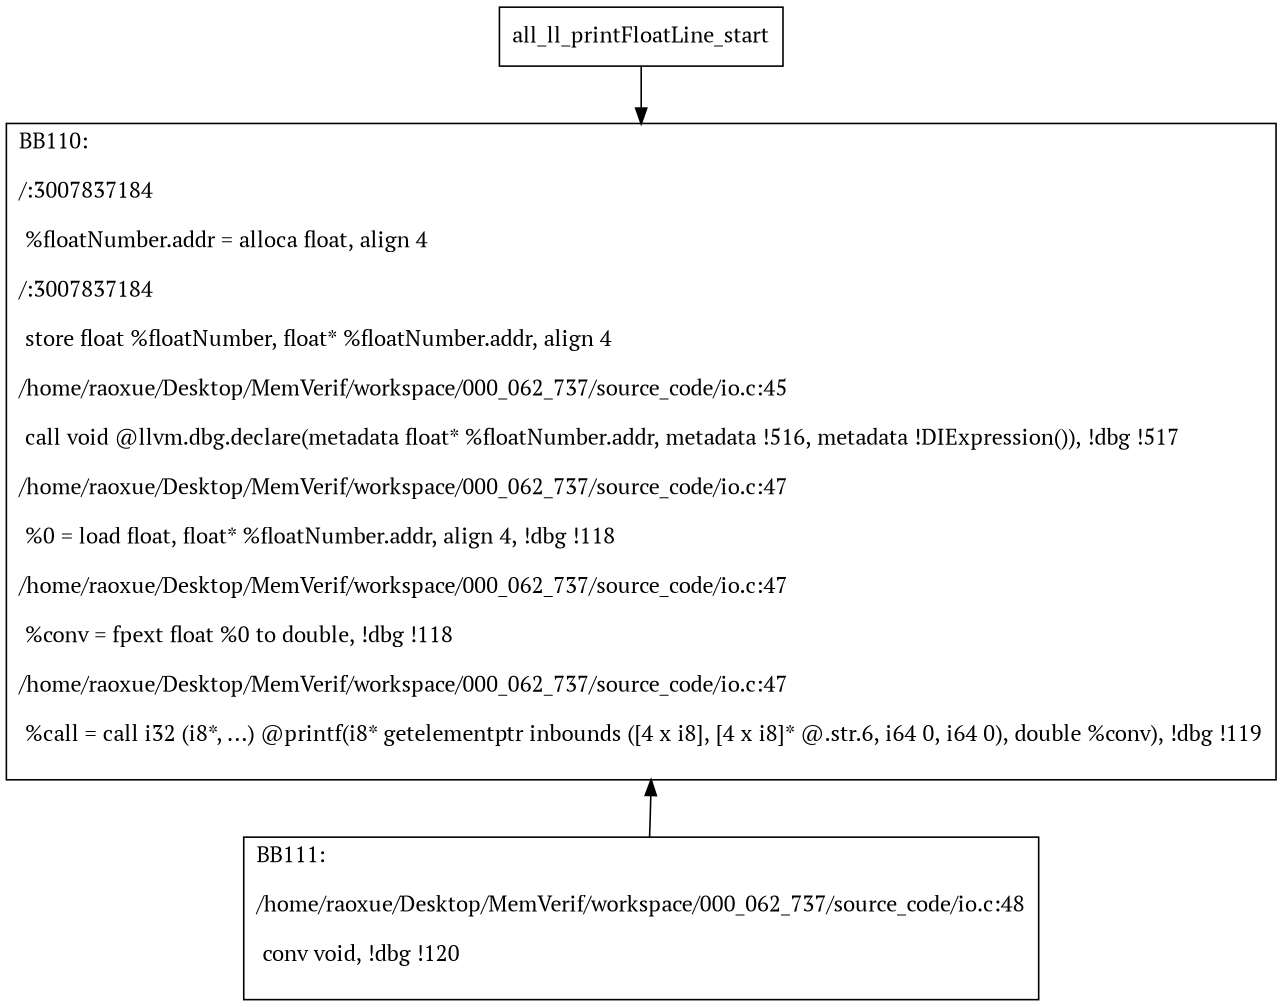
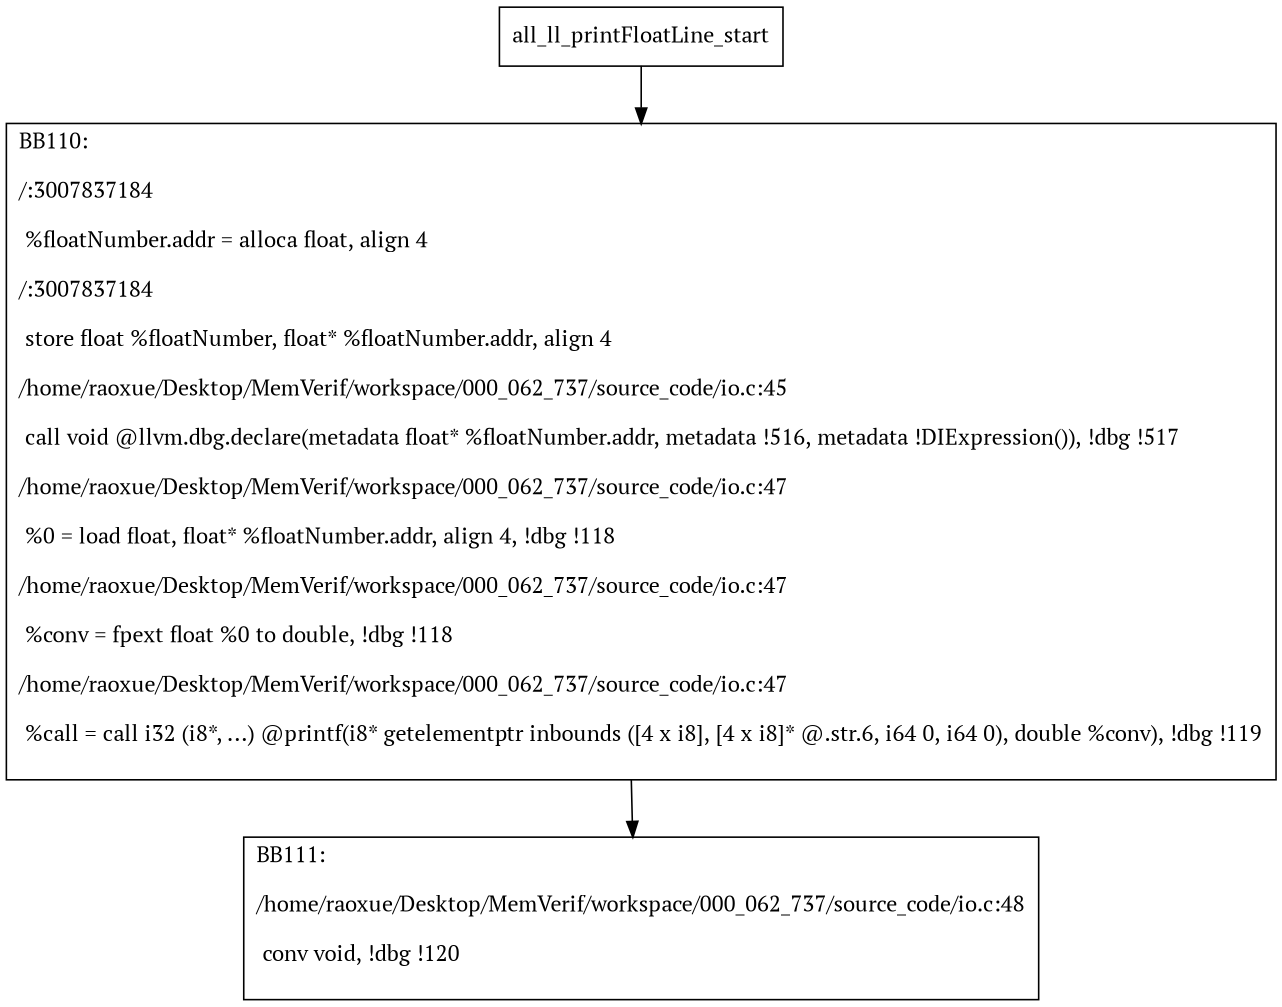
edge "BB111:" -> "BB110:": reversed
